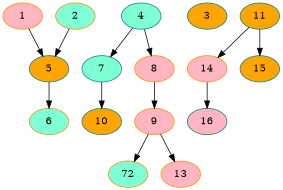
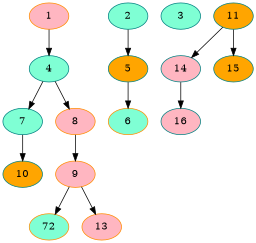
node "2": color darkorange -> teal
node "3": fillcolor orange -> aquamarine
edge "1" -> "5": now "1" -> "4"
node "14": color darkorange -> teal
